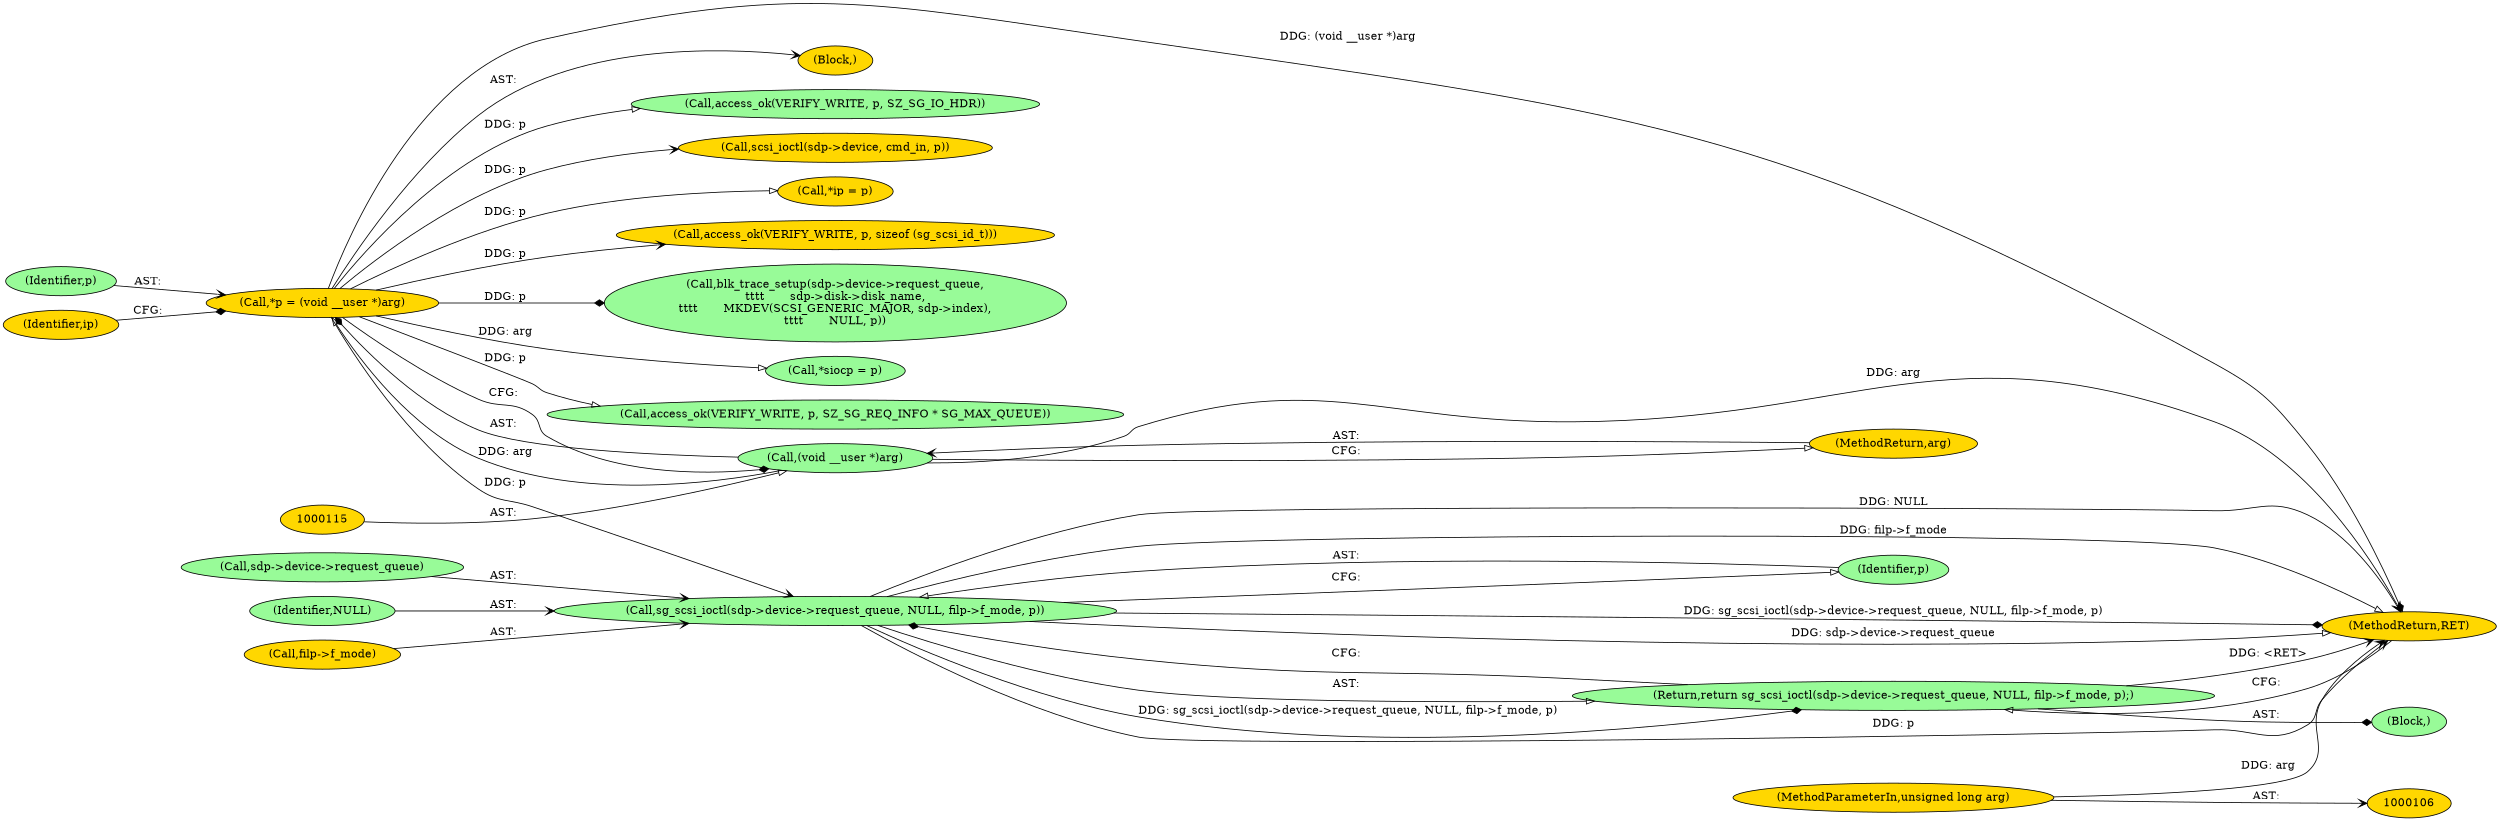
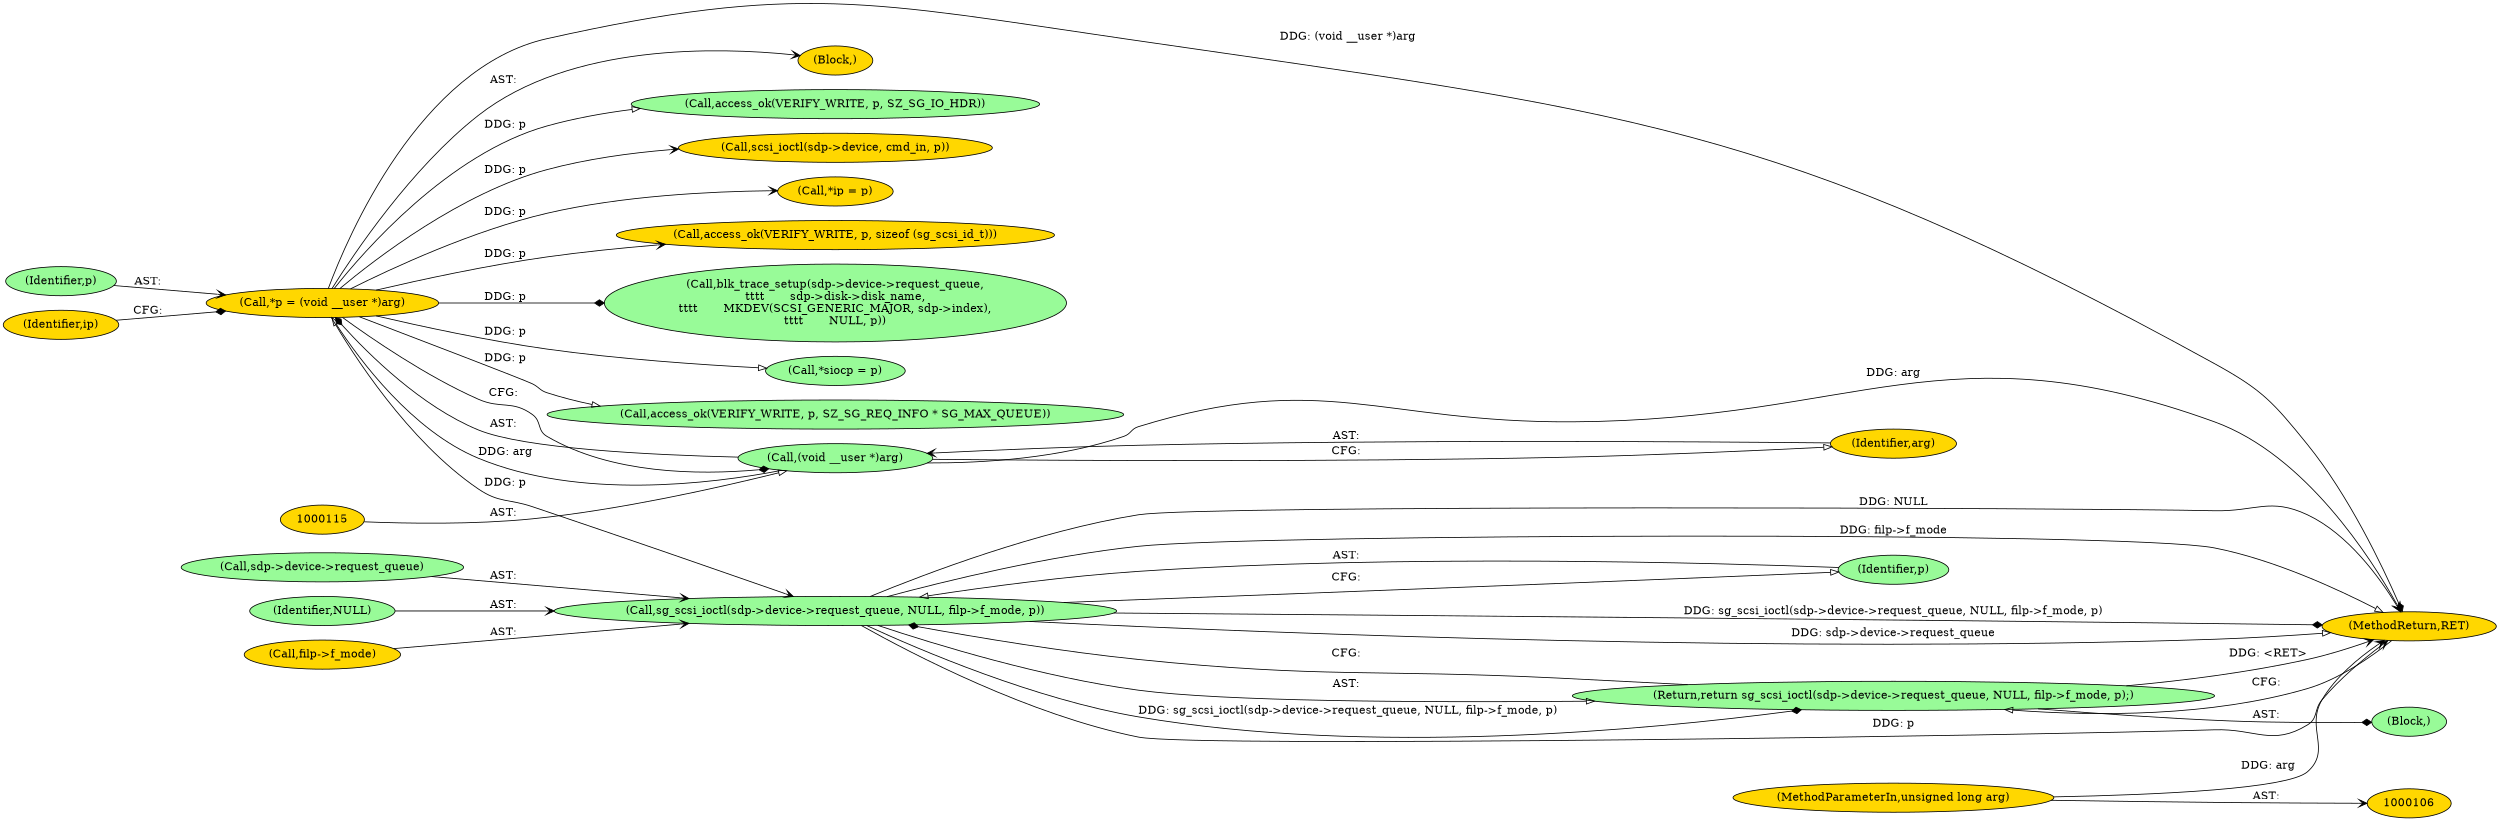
edge "(Call,*p = (void __user *)arg)" -> "(Call,*ip = p)": arrowhead onormal -> vee
edge "(Call,*p = (void __user *)arg)" -> "(Call,*siocp = p)": label "DDG: arg" -> "DDG: p"
node "(MethodReturn,arg)": label "(MethodReturn,arg)" -> "(Identifier,arg)"
